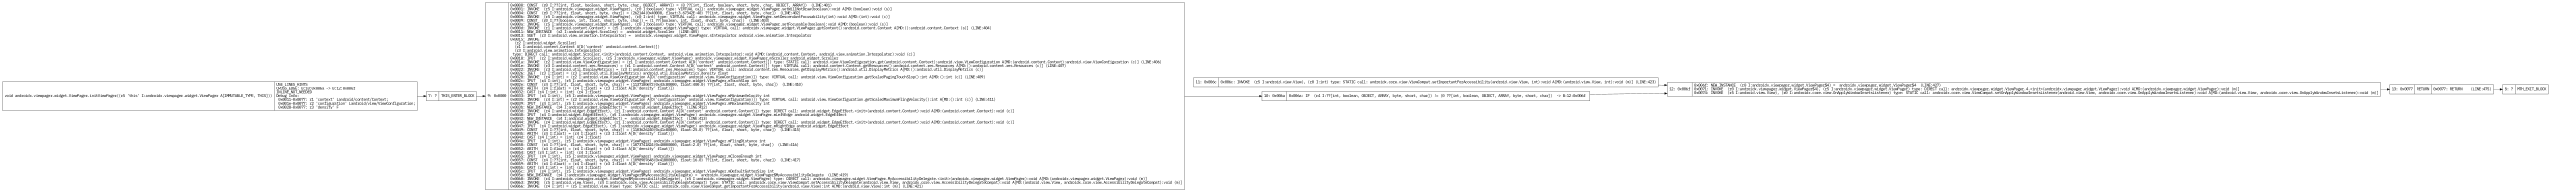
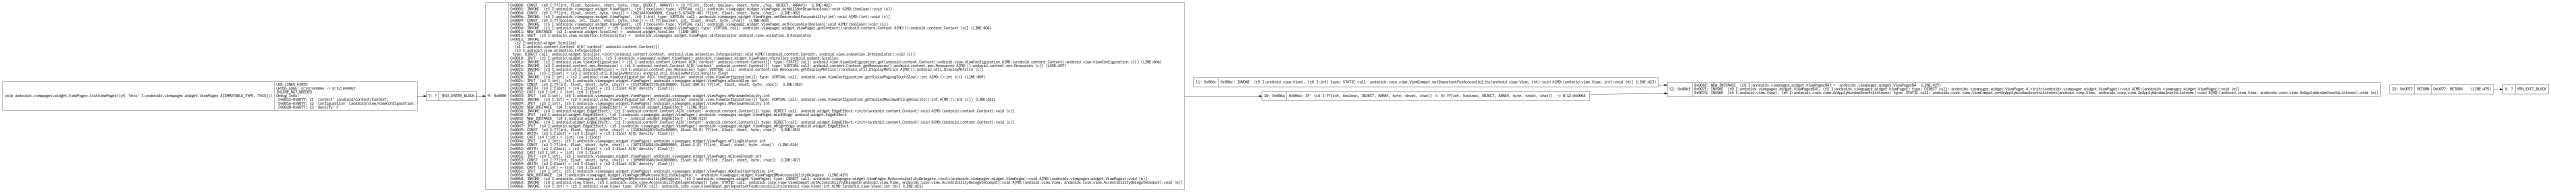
edge "12: 0x006f" -> "13: 0x0077": removed
